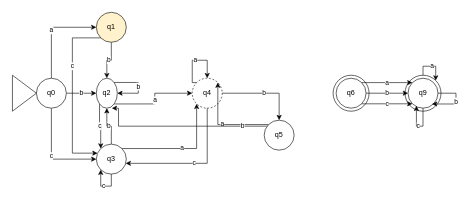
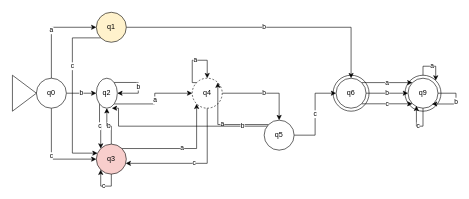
edge "q1" -> "q2": now "q1" -> "q6"
edge "q5" -> "q6": added, label "c"
node "q3": fillcolor #ffffff -> #f8cecc
